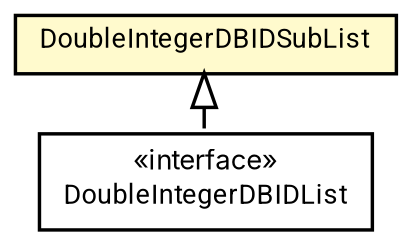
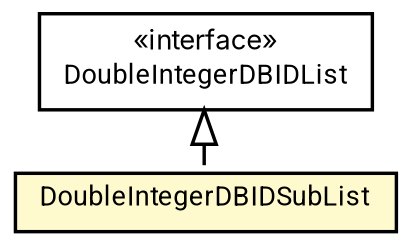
edge "DoubleIntegerDBIDList" -> "DoubleIntegerDBIDSubList": reversed
